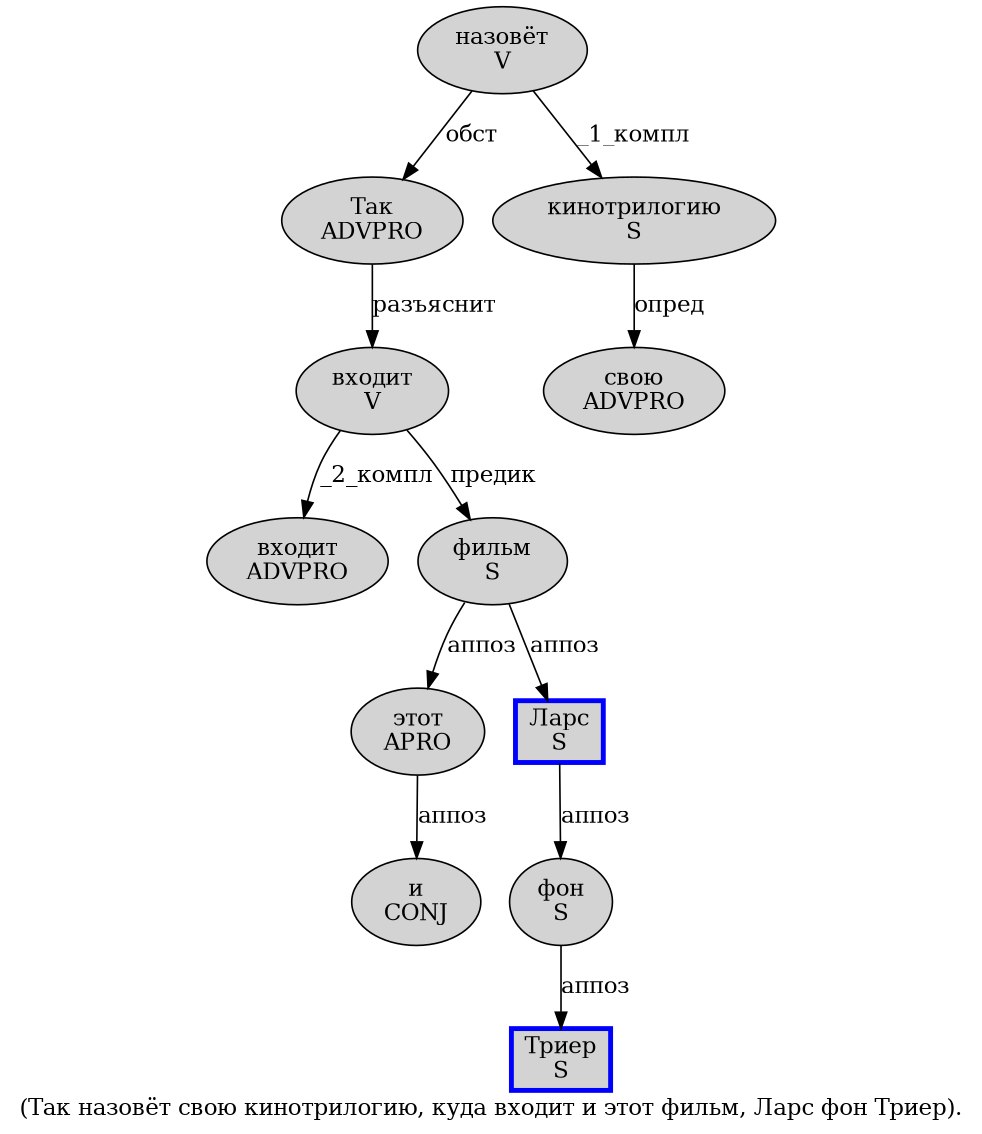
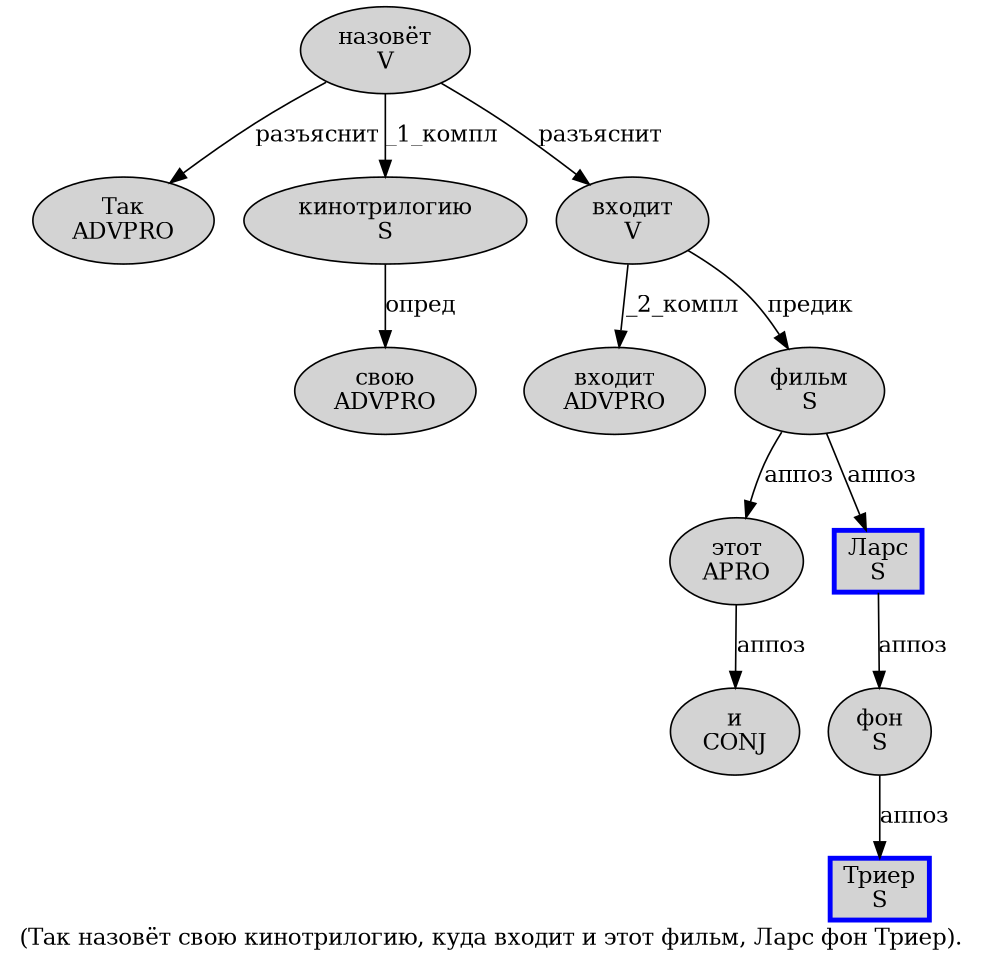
edge "назовёт V" -> "Так ADVPRO": label "обст" -> "разъяснит"
edge "Так ADVPRO" -> "входит V": now "назовёт V" -> "входит V"
